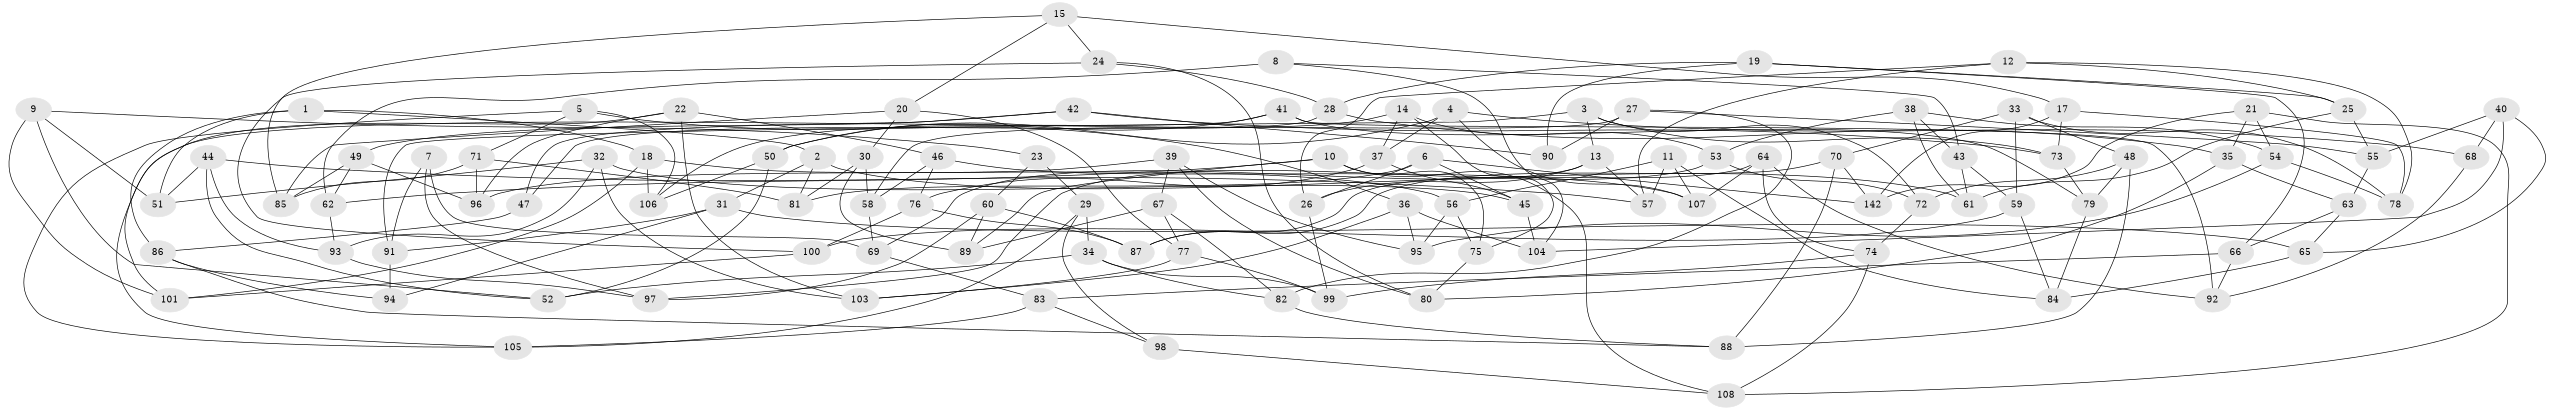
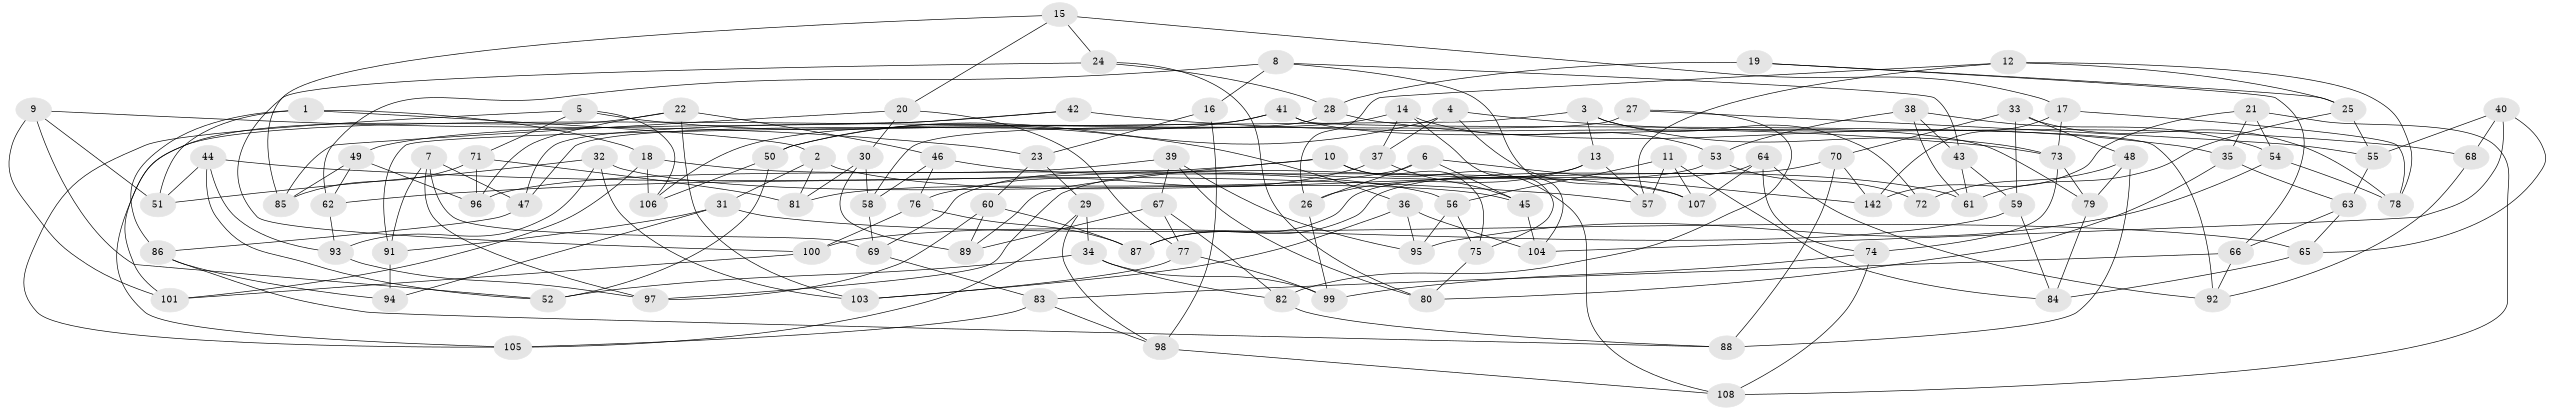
node "16": added
node "90": removed
edge "7" -- "47": added
edge "72" -- "74": now "73" -- "74"
